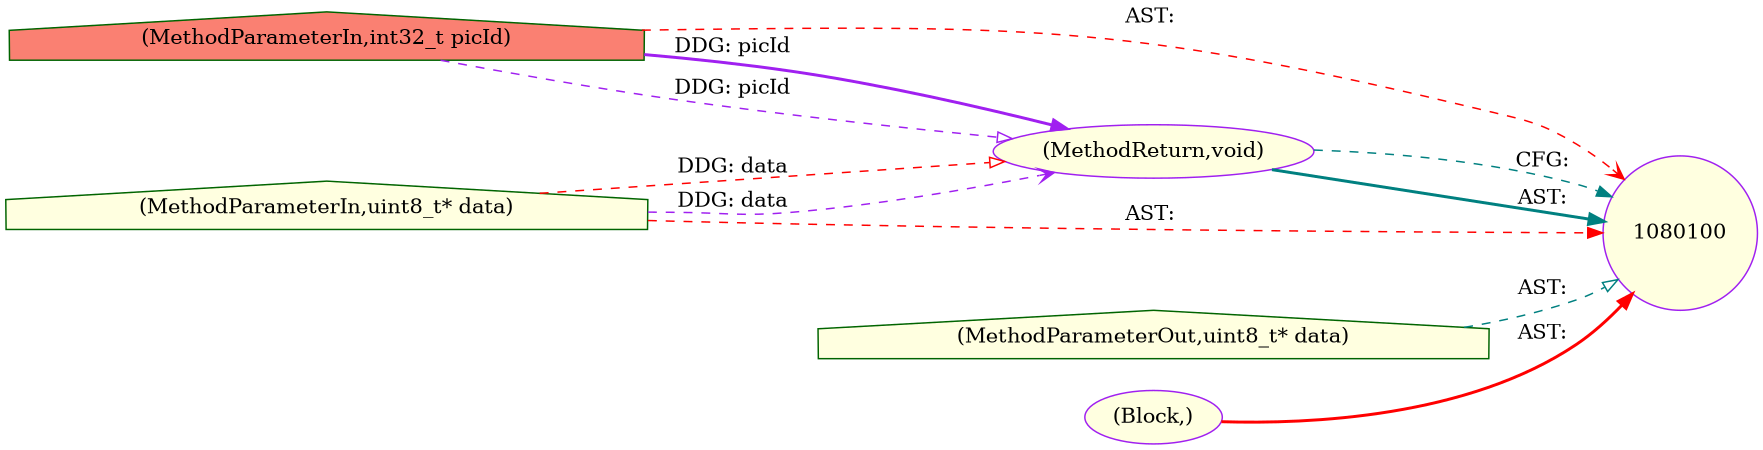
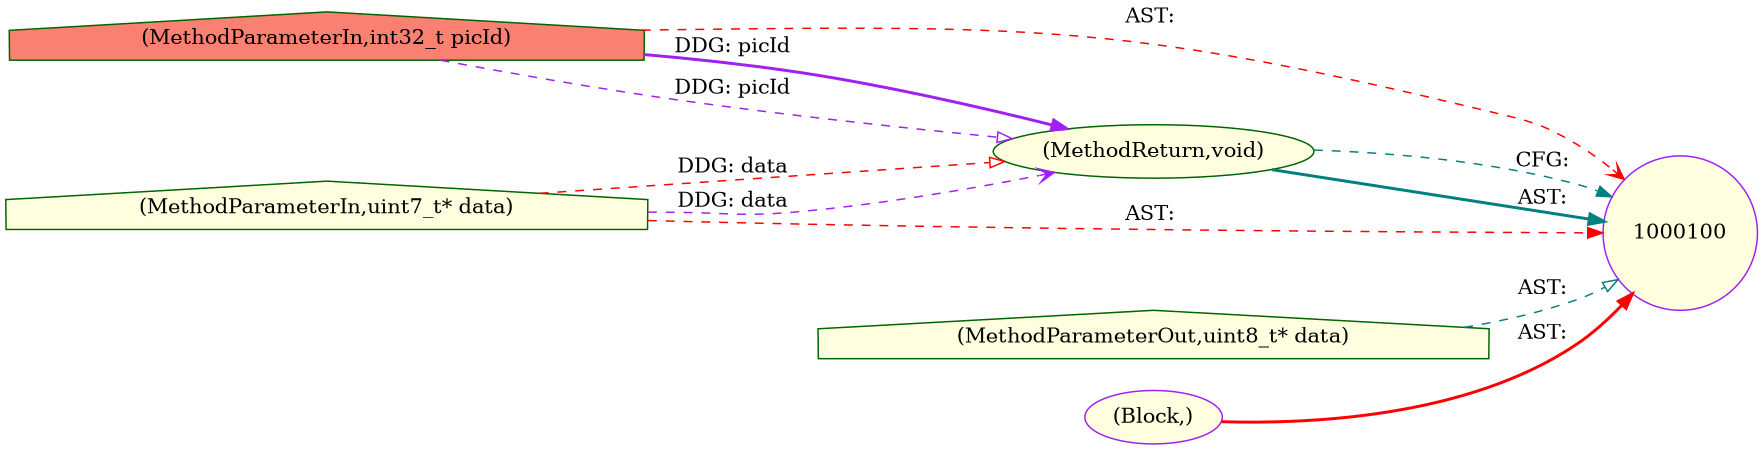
node "(MethodReturn,void)": color purple -> darkgreen
node "(MethodParameterIn,uint8_t* data)": label "(MethodParameterIn,uint8_t* data)" -> "(MethodParameterIn,uint7_t* data)"
node "1080100": label "1080100" -> "1000100"
